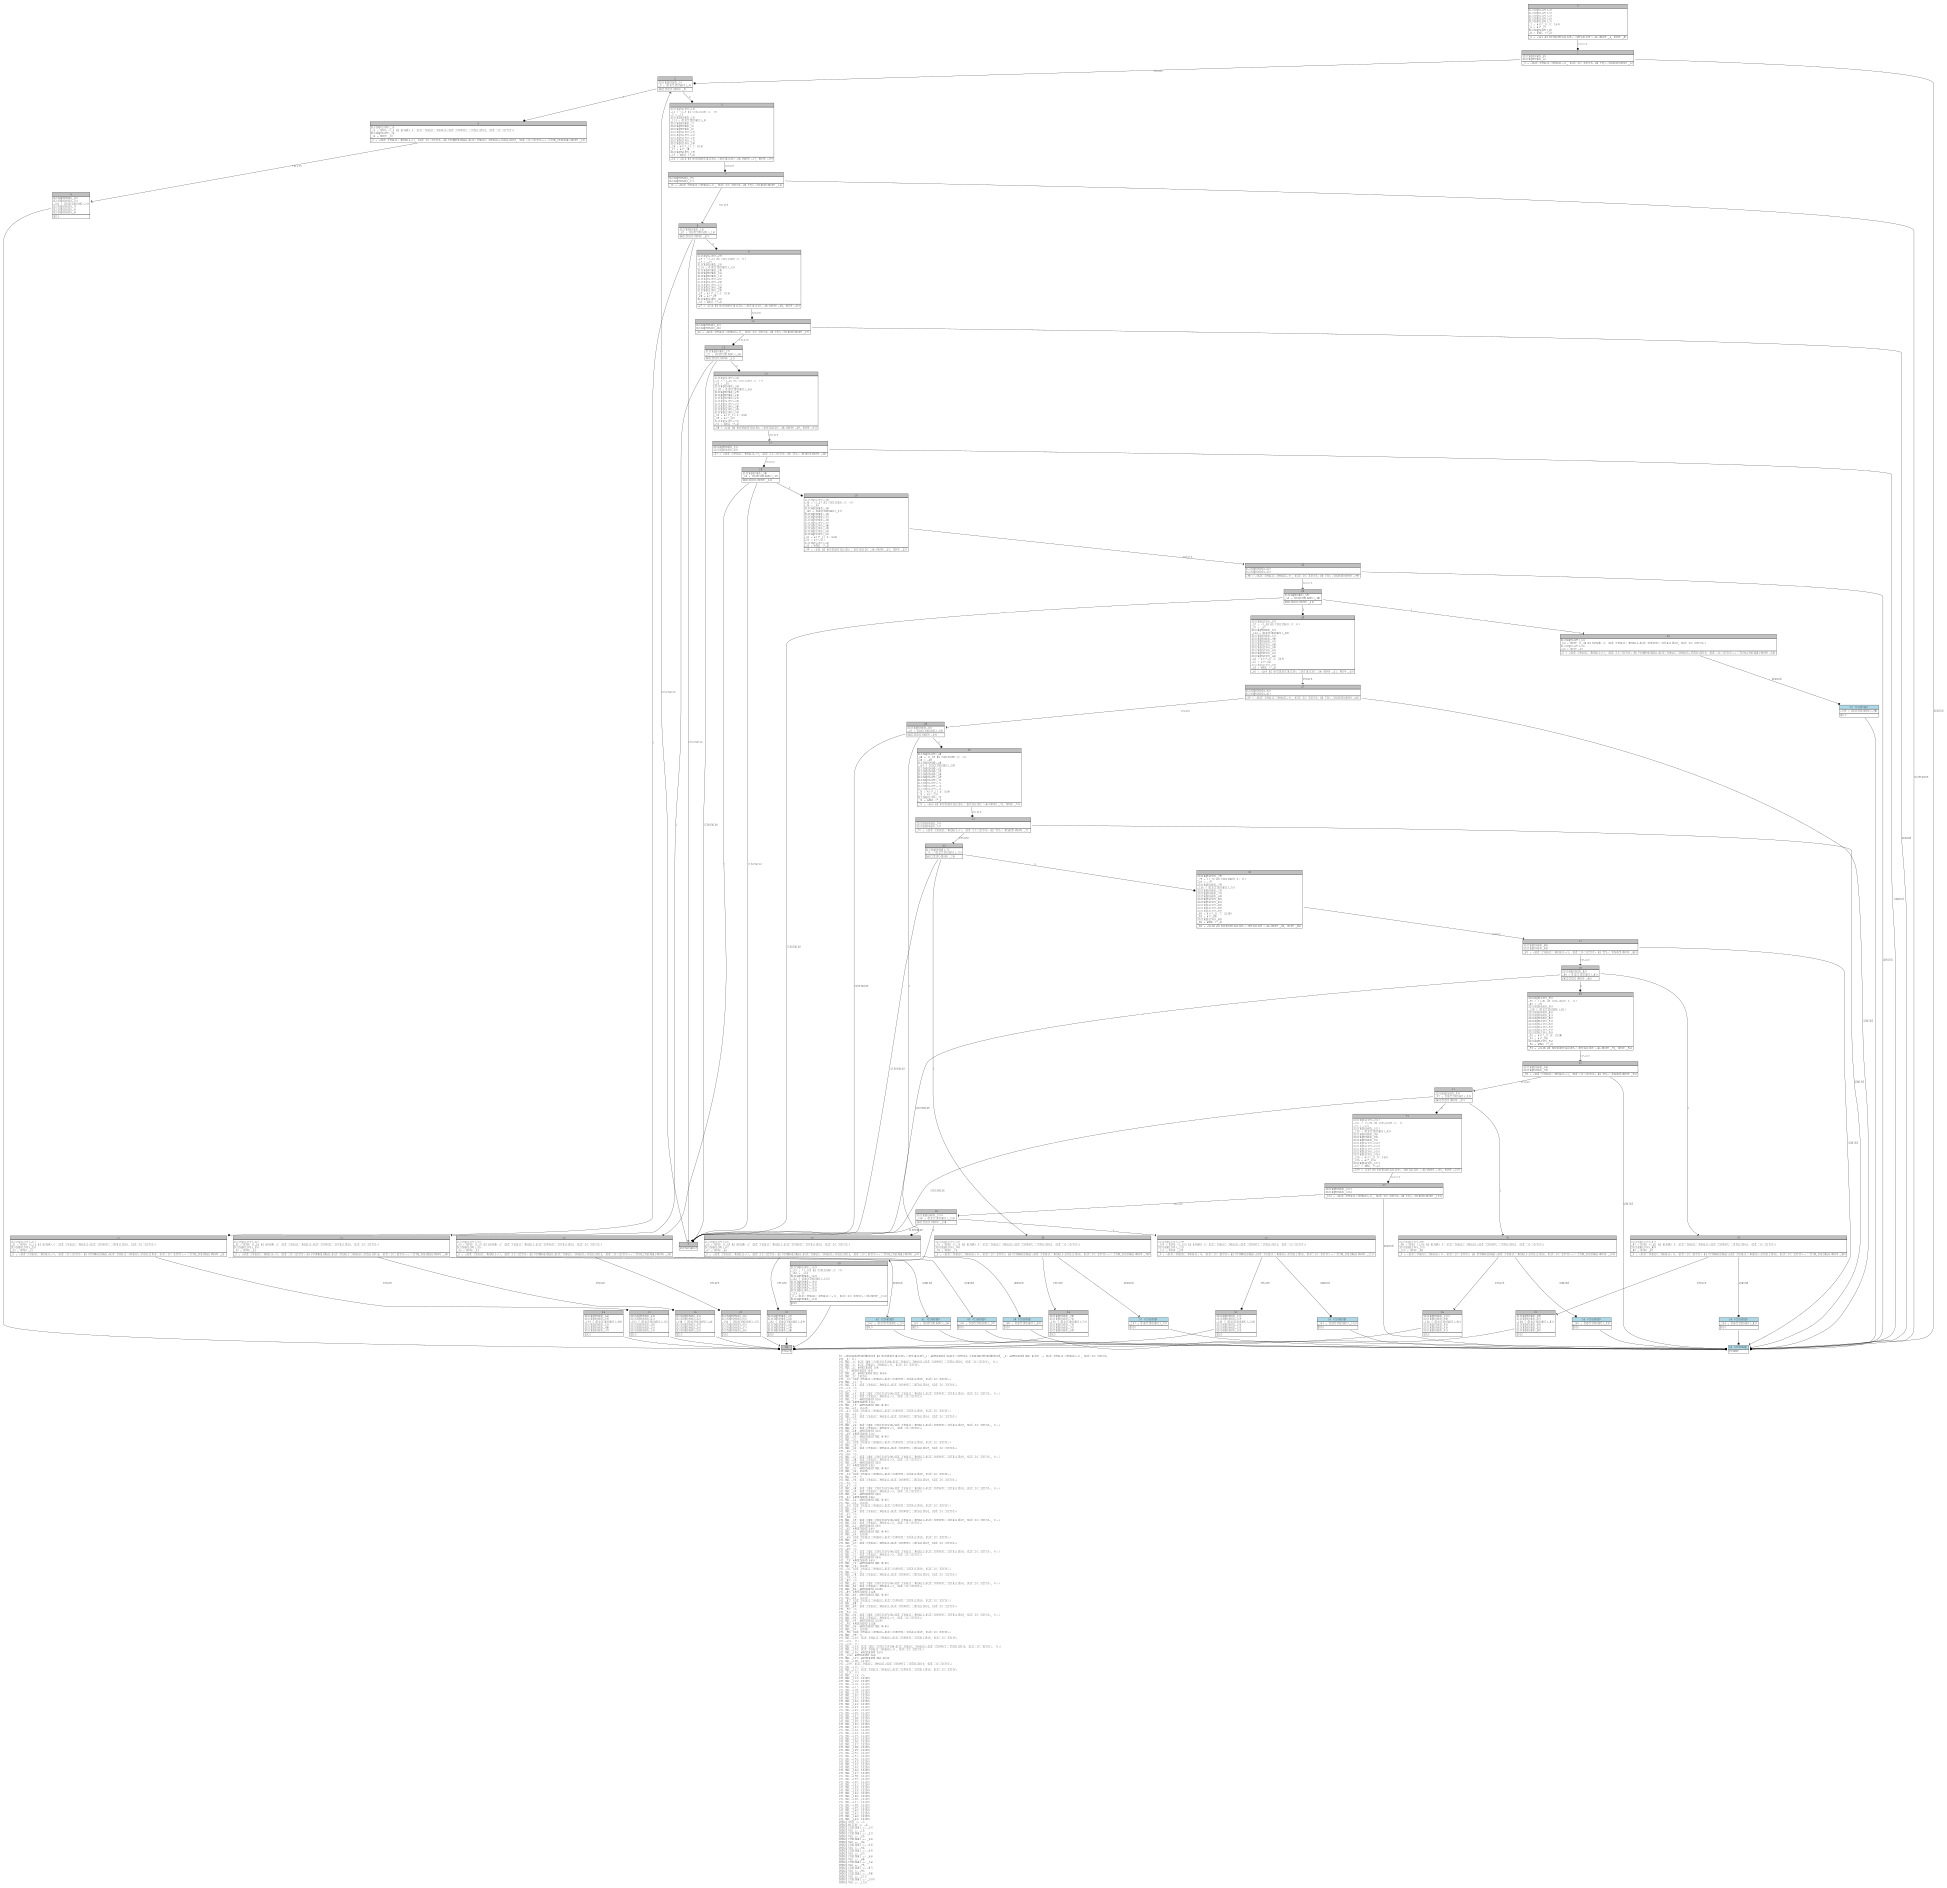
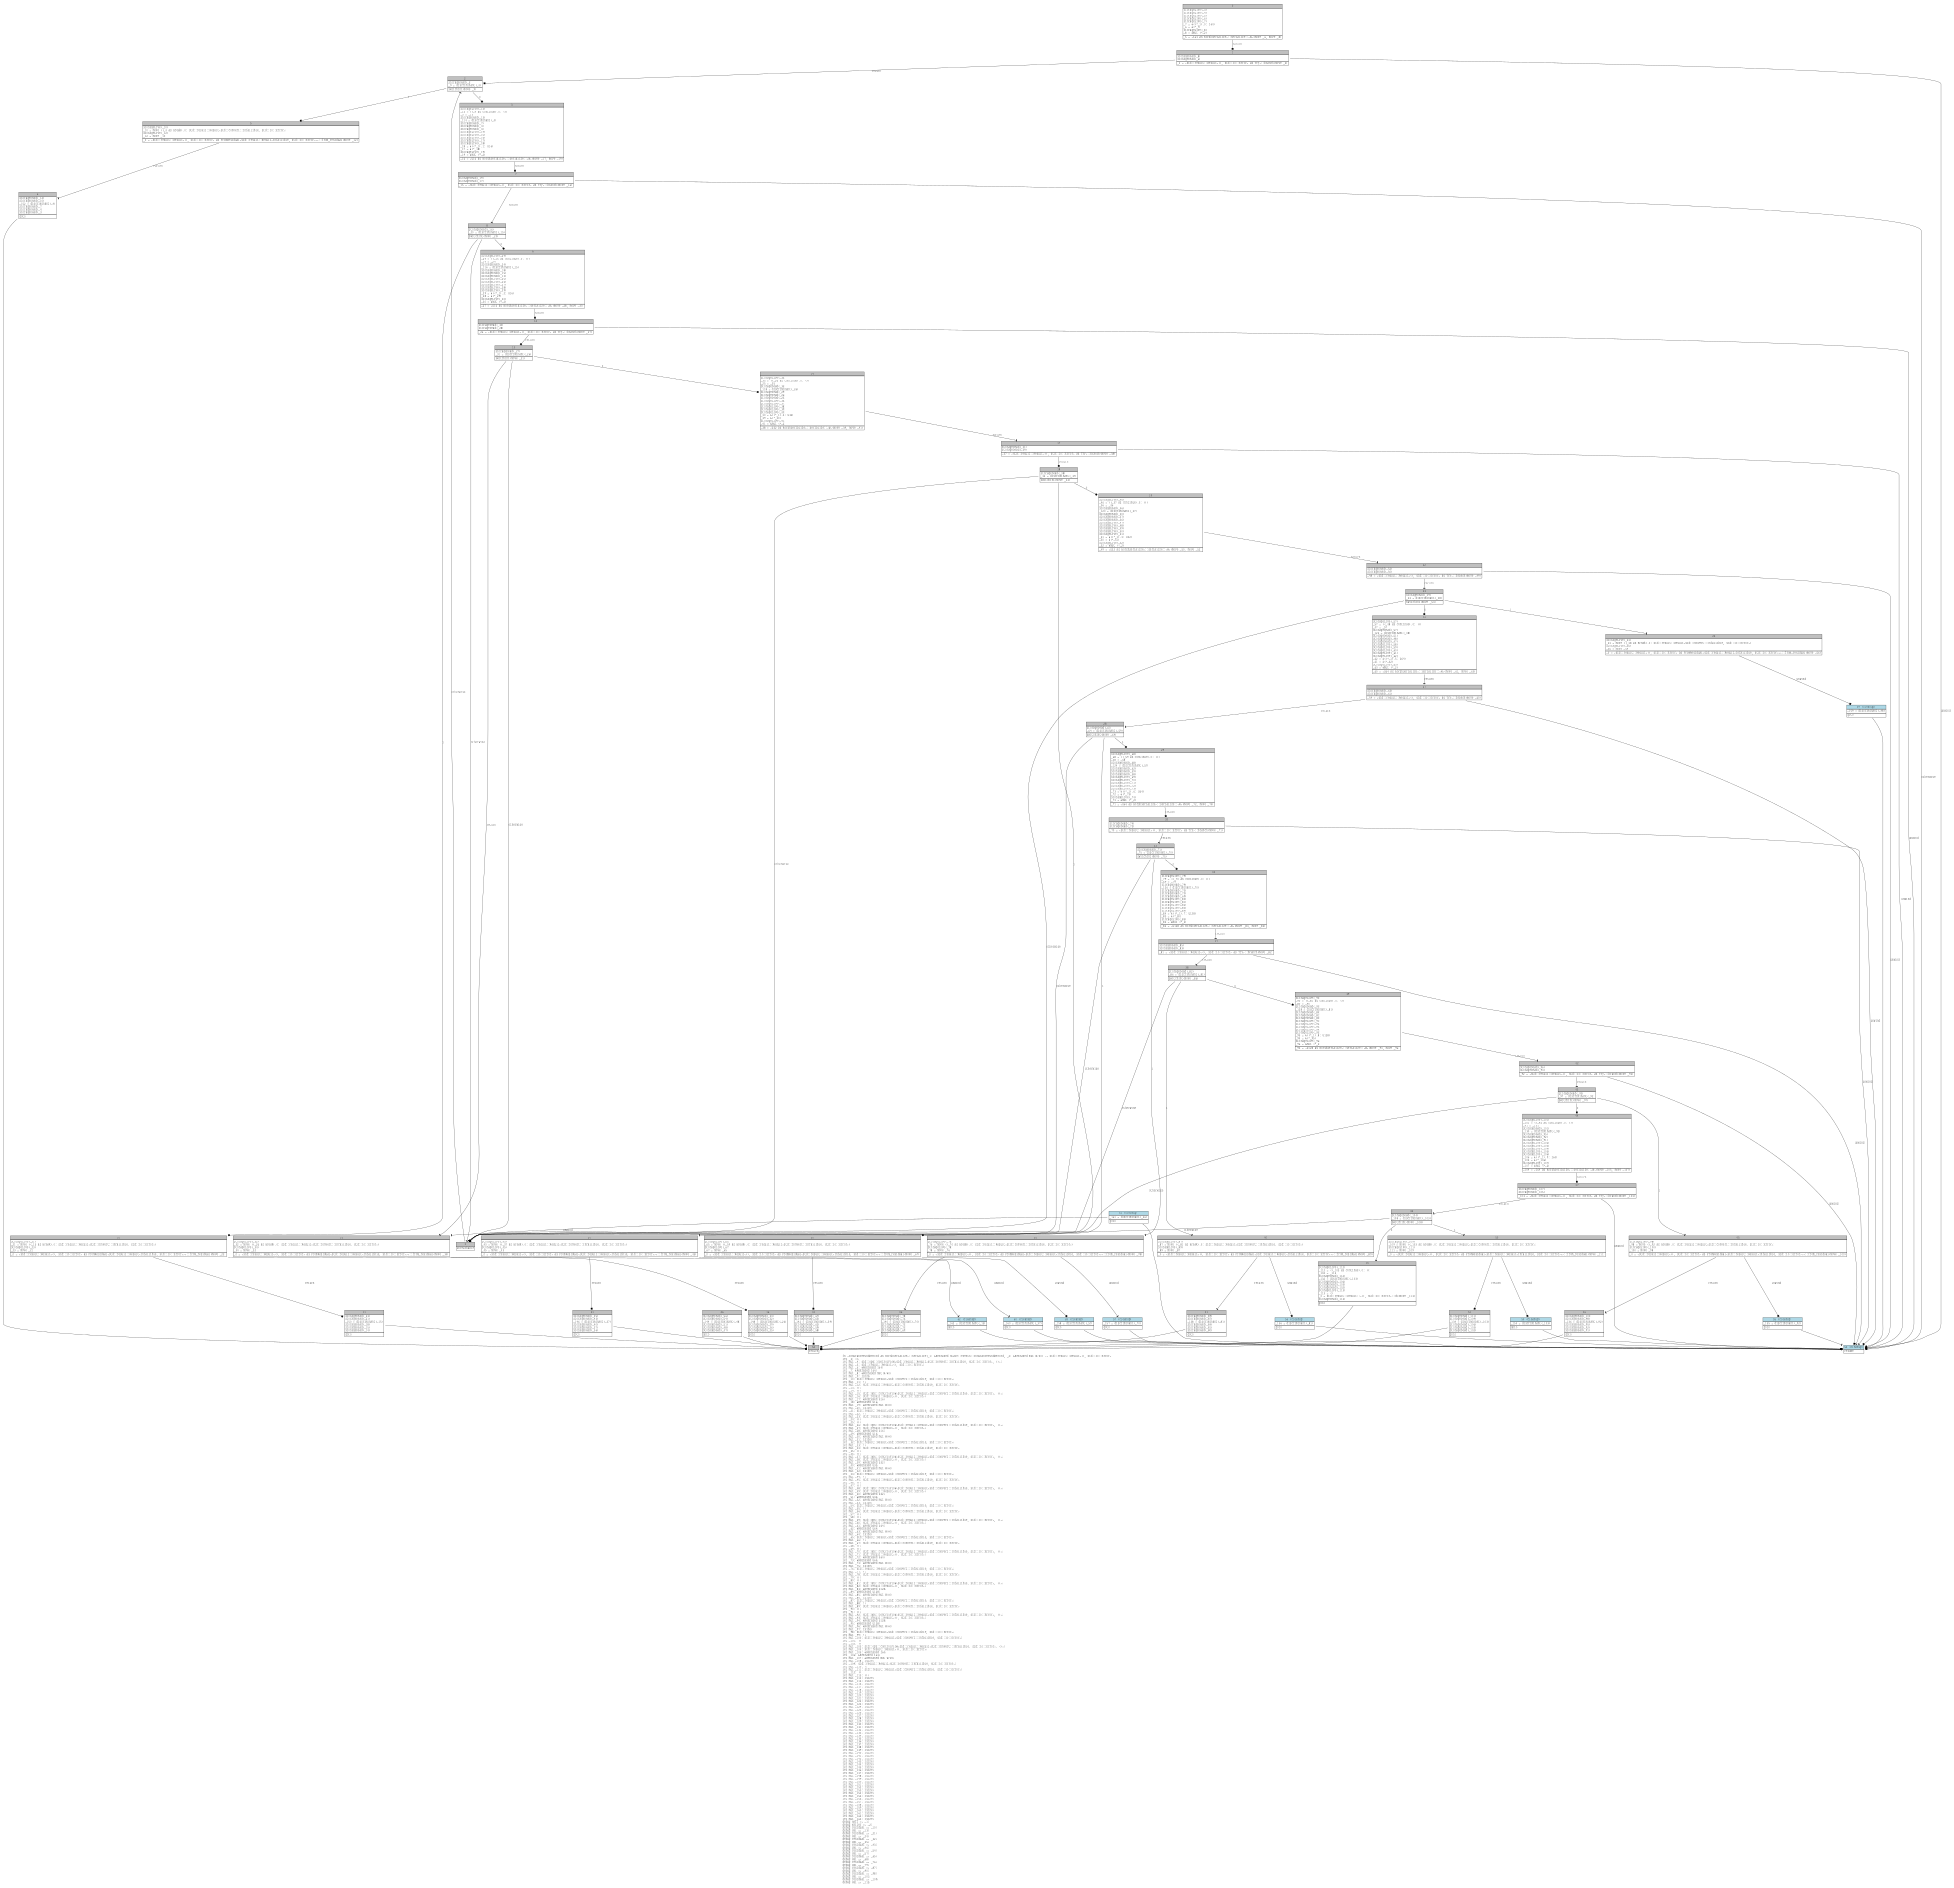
edge "13" -> "15": label "1" -> "return"
edge "15" -> "61 (cleanup)": reversed
